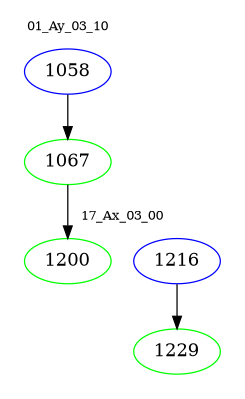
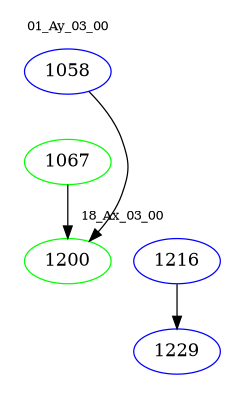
cluster "01_Ay_03_10": label "01_Ay_03_10" -> "01_Ay_03_00"
edge "1058" -> "1067": now "1058" -> "1200"
cluster "17_Ax_03_00": label "17_Ax_03_00" -> "18_Ax_03_00"
node "1229": color green -> blue
